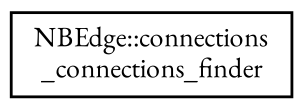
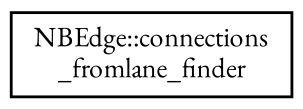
node "NBEdge::connections _connections_finder": label "NBEdge::connections _connections_finder" -> "NBEdge::connections _fromlane_finder"
